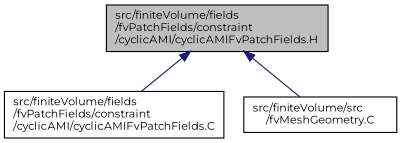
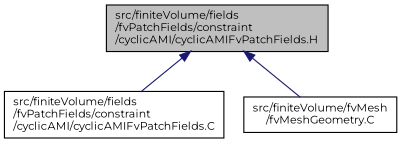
node "src/finiteVolume/src /fvMeshGeometry.C": label "src/finiteVolume/src /fvMeshGeometry.C" -> "src/finiteVolume/fvMesh /fvMeshGeometry.C"
